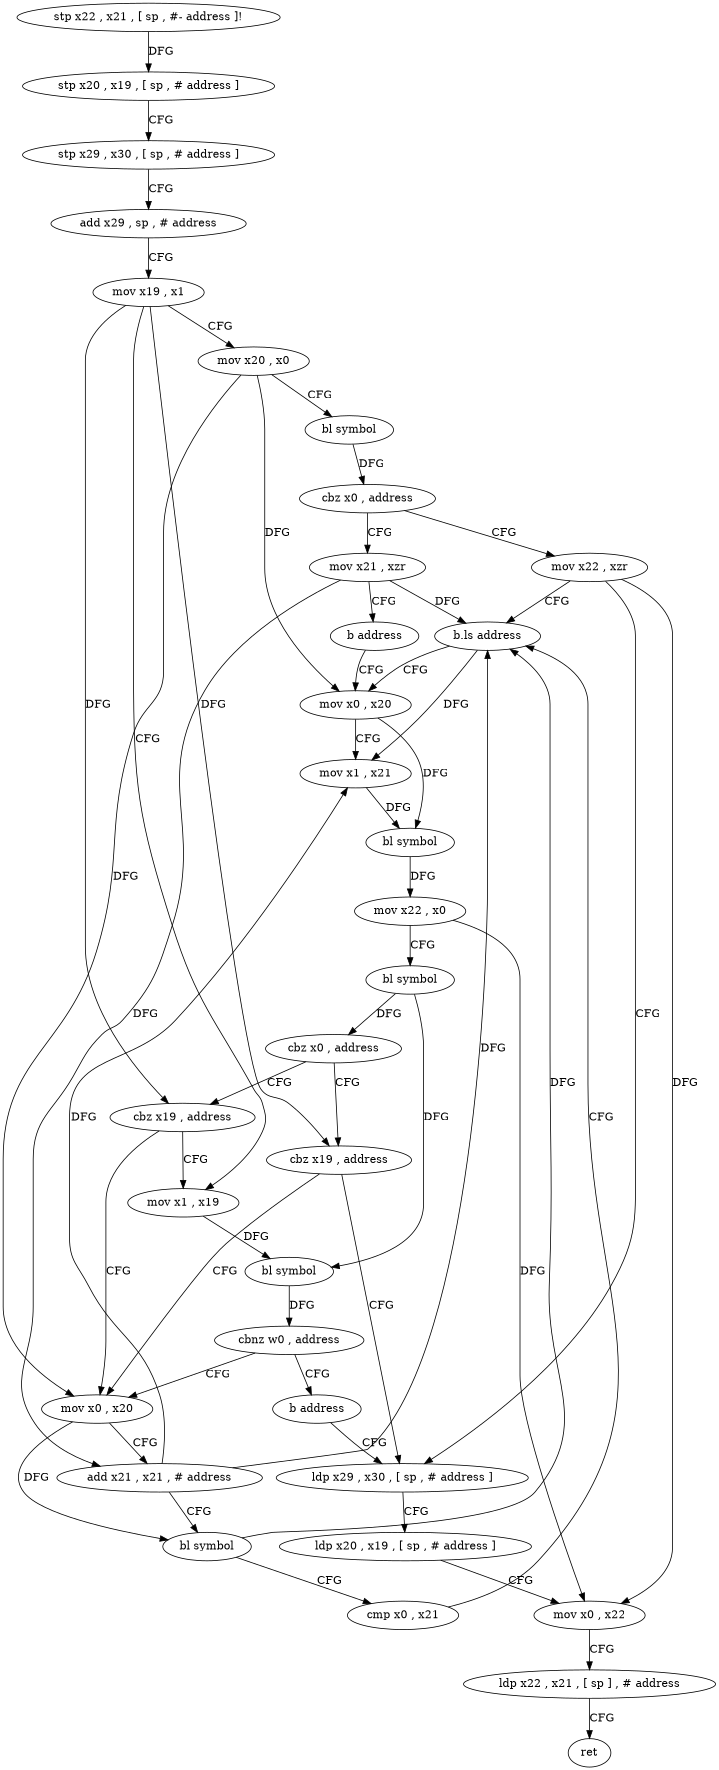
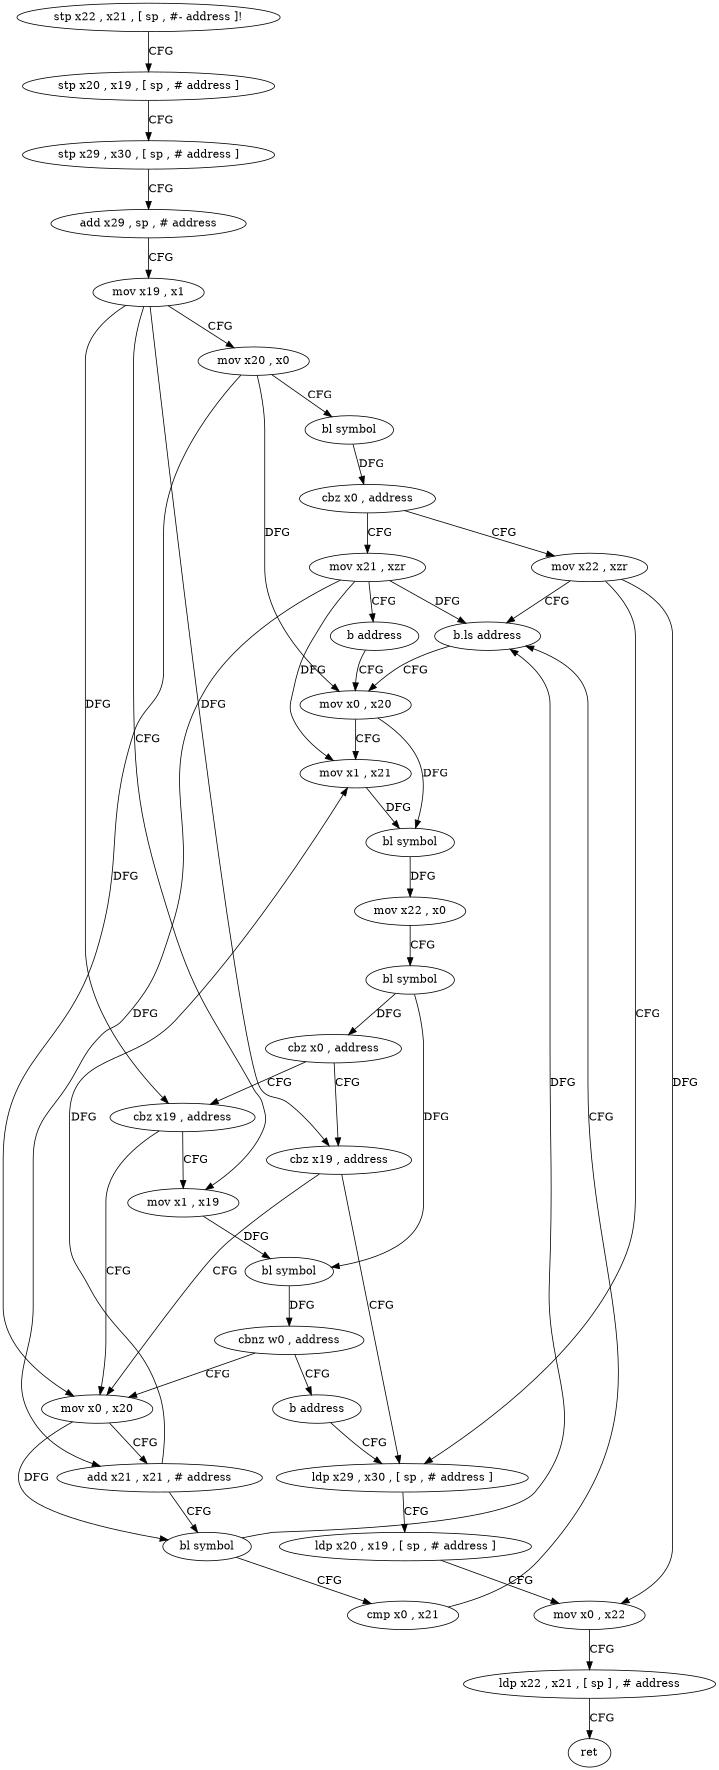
edge "stp x22 , x21 , [ sp , #- address ]!" -> "stp x20 , x19 , [ sp , # address ]": label "DFG" -> "CFG"
edge "b.ls address" -> "mov x1 , x21": now "mov x21 , xzr" -> "mov x1 , x21"
edge "add x21 , x21 , # address" -> "b.ls address": removed, label "DFG"
edge "mov x22 , x0" -> "mov x0 , x22": removed, label "DFG"
